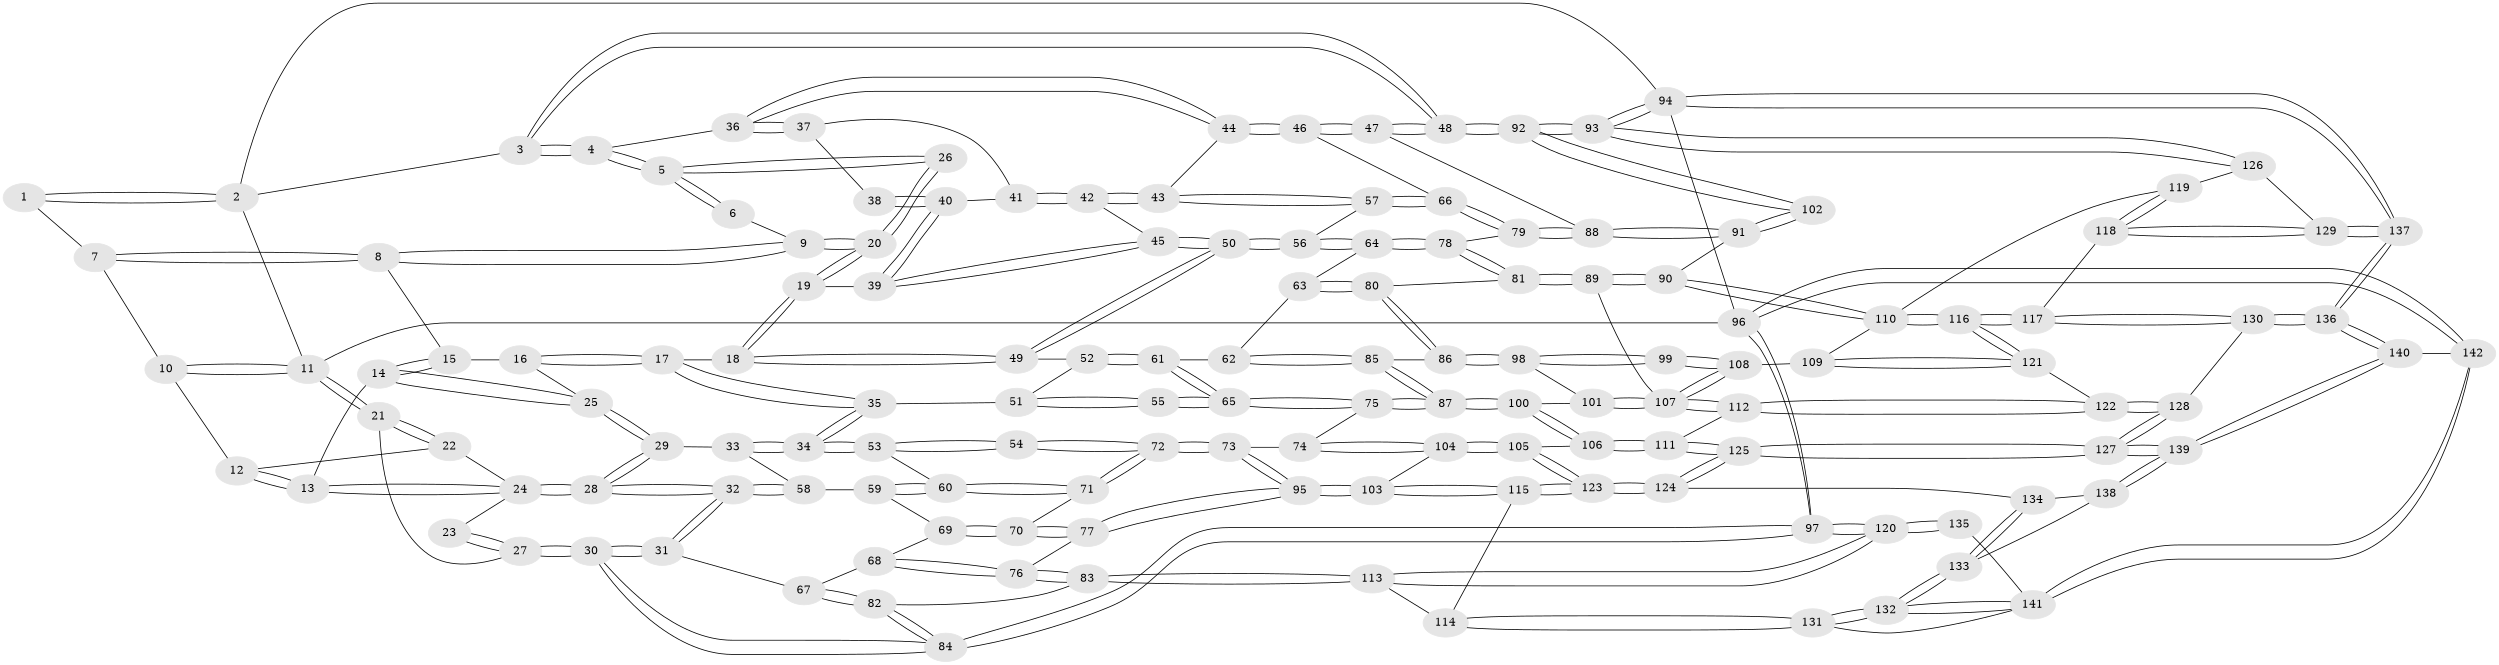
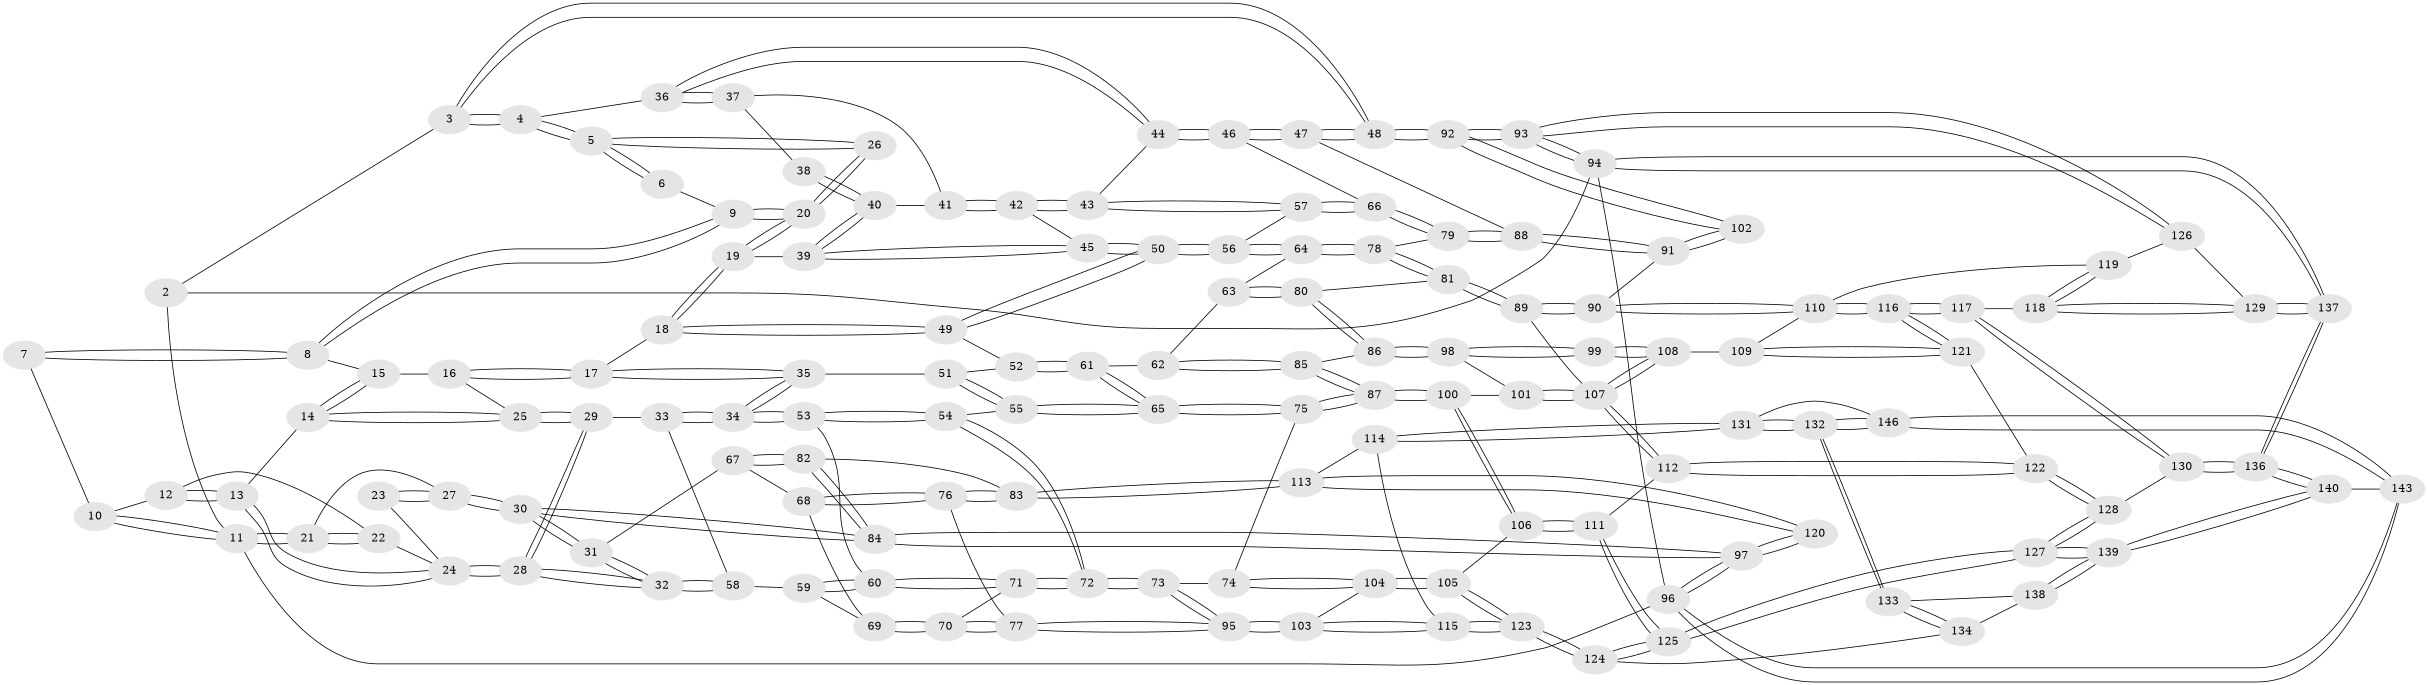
node "1": removed
node "142": label "142" -> "143"
edge "55" -- "54": added
node "135": removed
node "141": label "141" -> "146"
